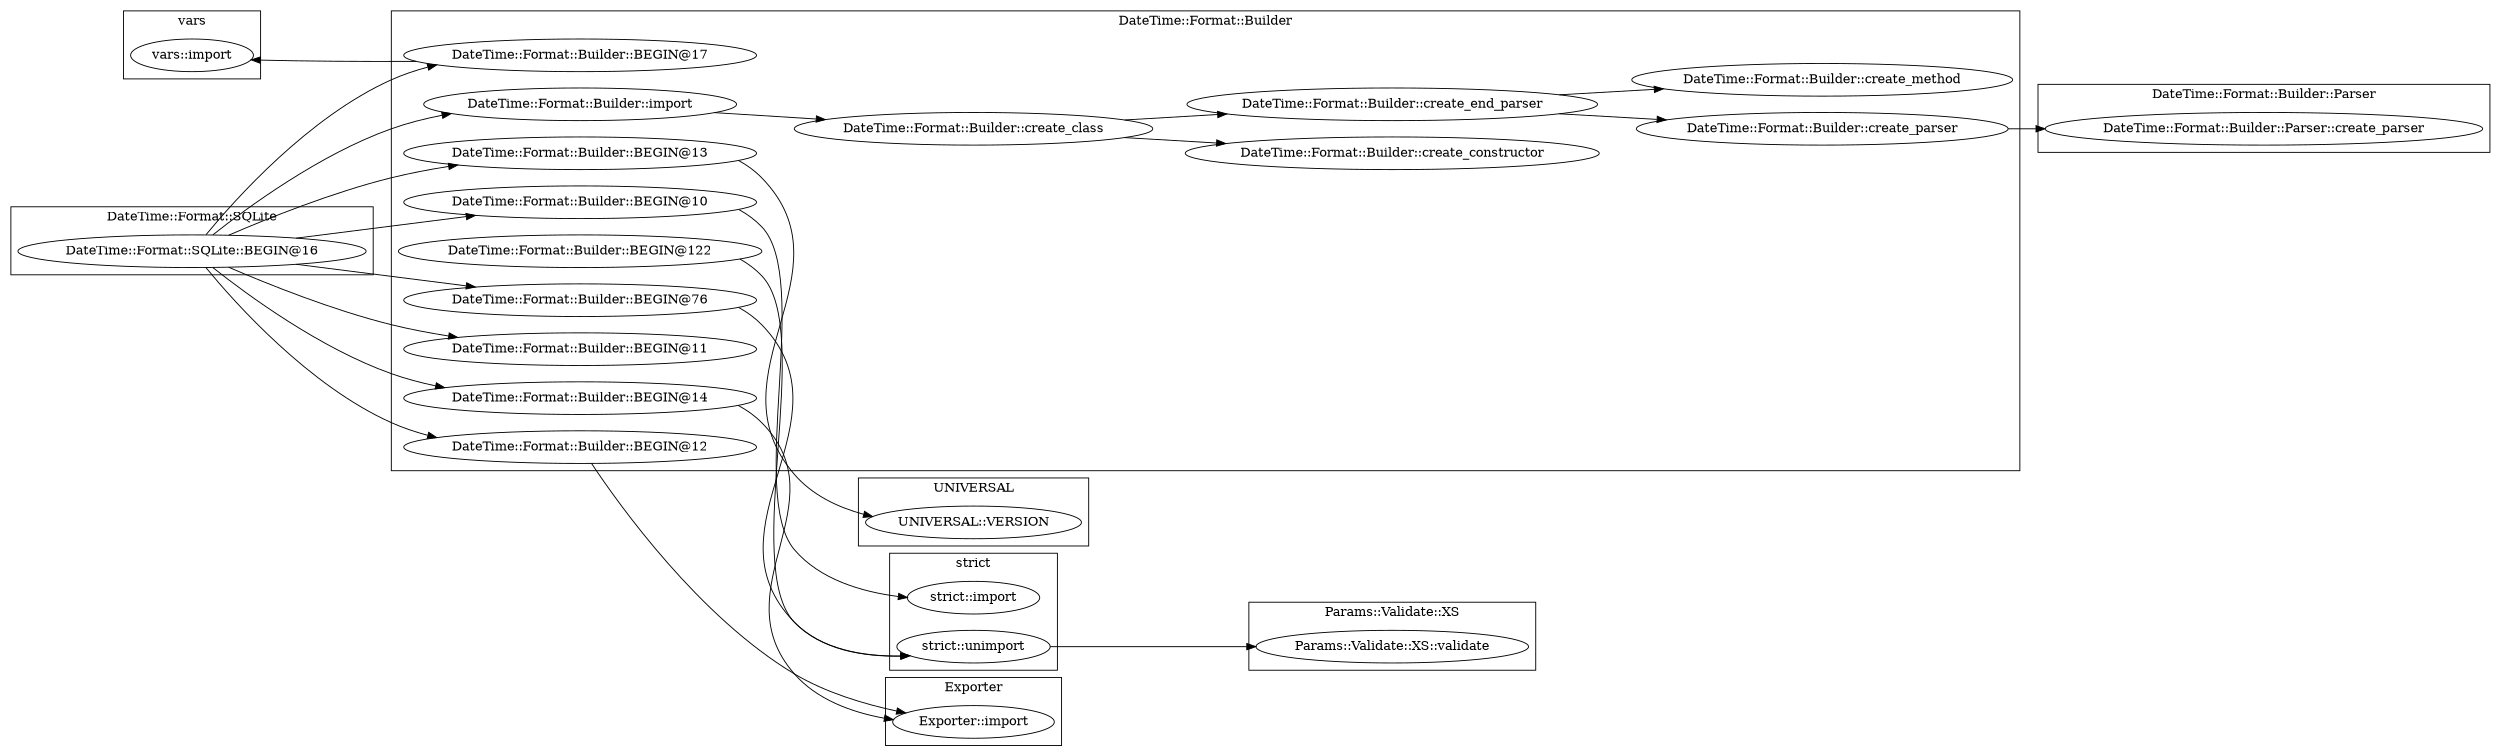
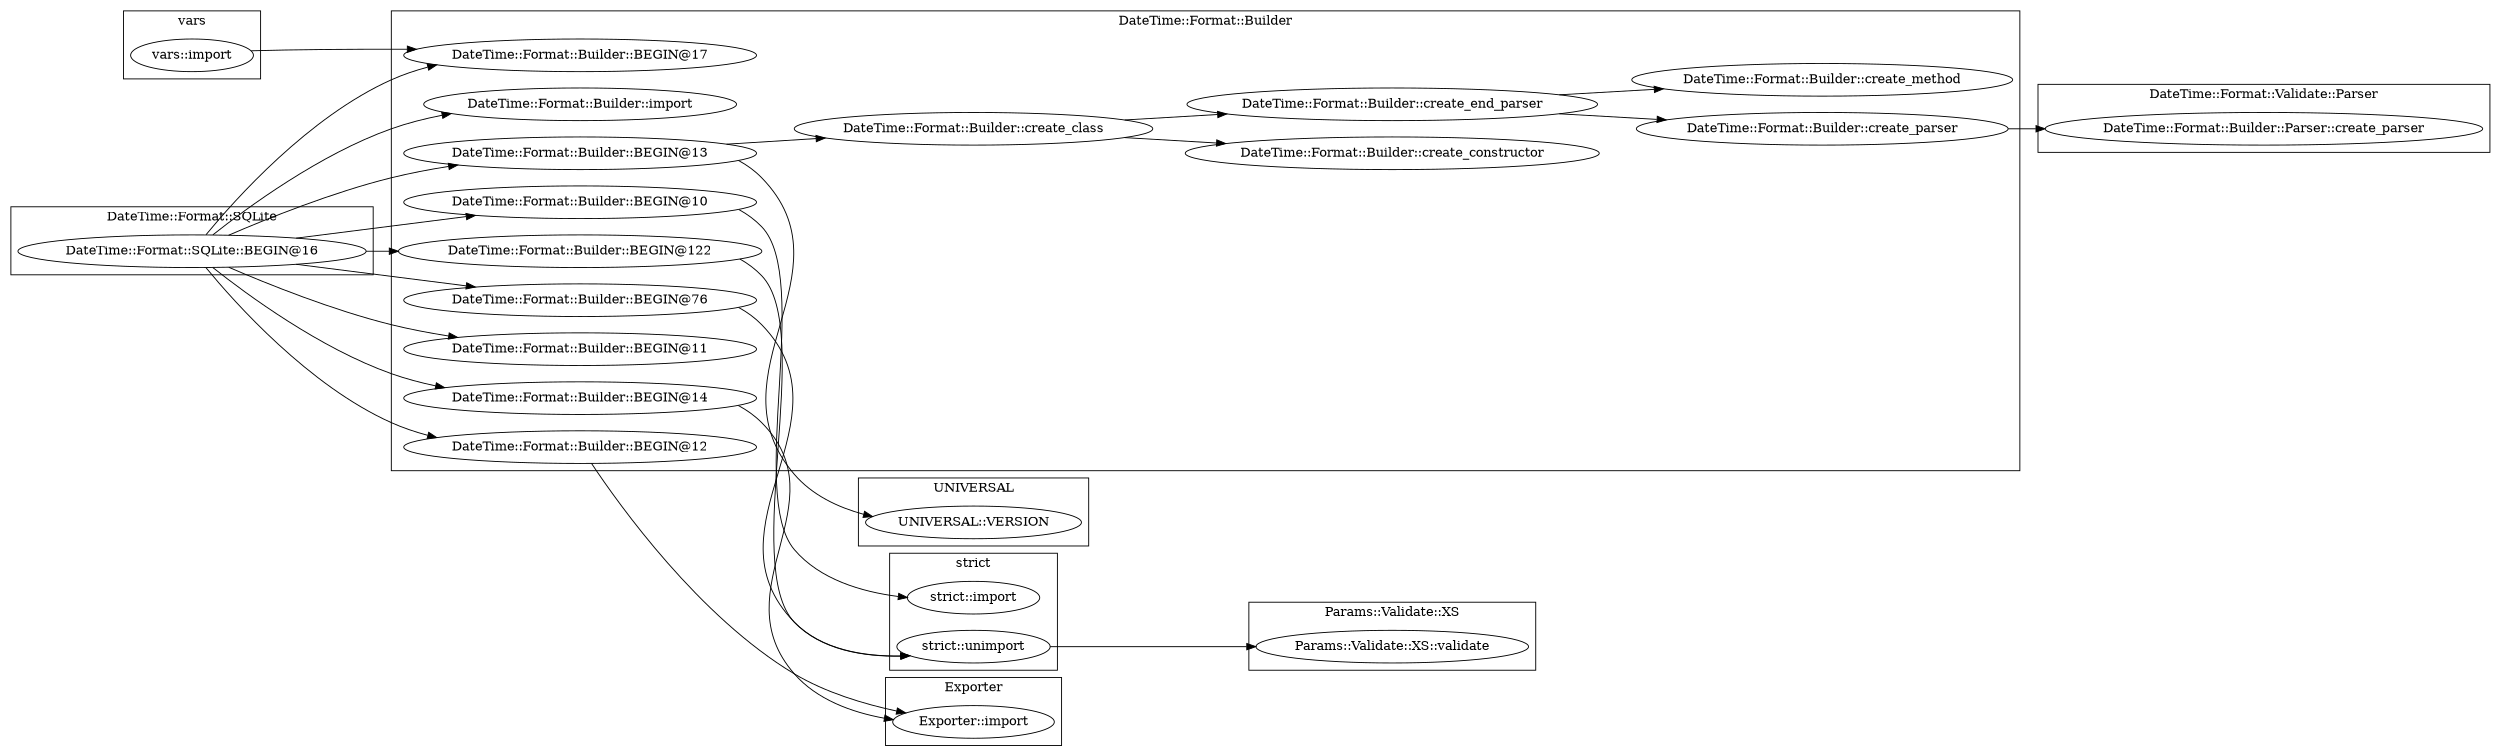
edge "DateTime::Format::Builder::BEGIN@17" -> "vars::import": reversed
cluster "DateTime::Format::Builder::Parser": label "DateTime::Format::Builder::Parser" -> "DateTime::Format::Validate::Parser"
edge "DateTime::Format::Builder::import" -> "DateTime::Format::Builder::create_class": now "DateTime::Format::Builder::BEGIN@13" -> "DateTime::Format::Builder::create_class"
edge "DateTime::Format::SQLite::BEGIN@16" -> "DateTime::Format::Builder::BEGIN@122": added
